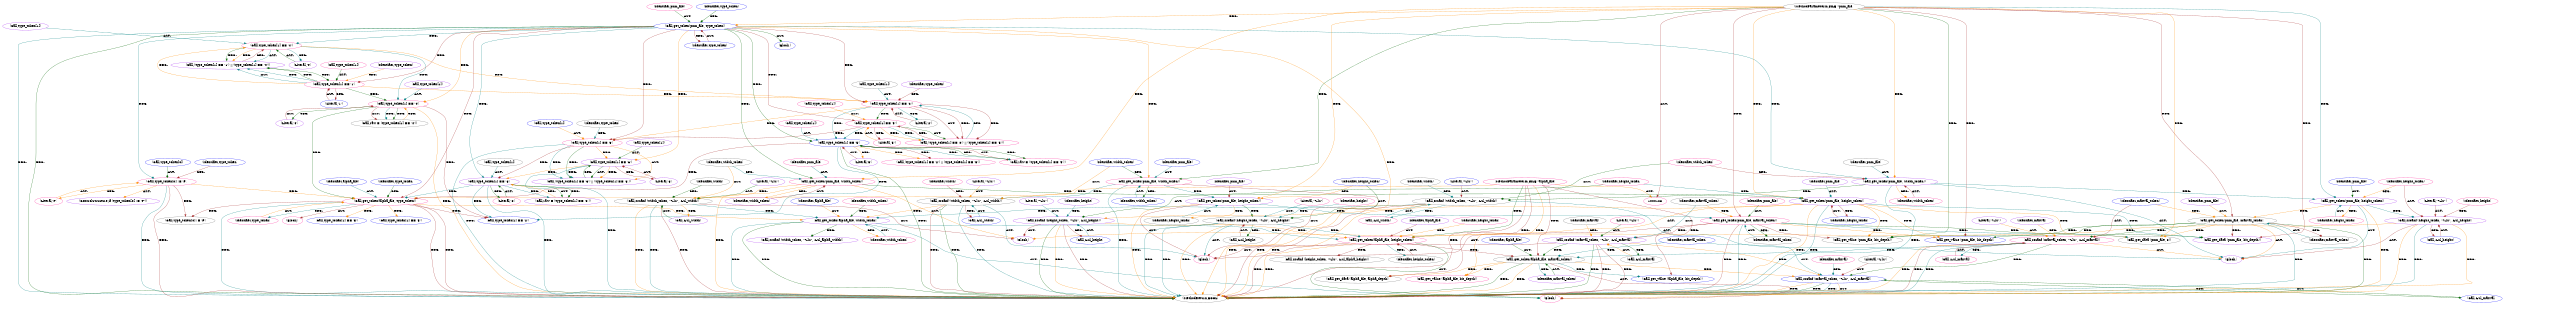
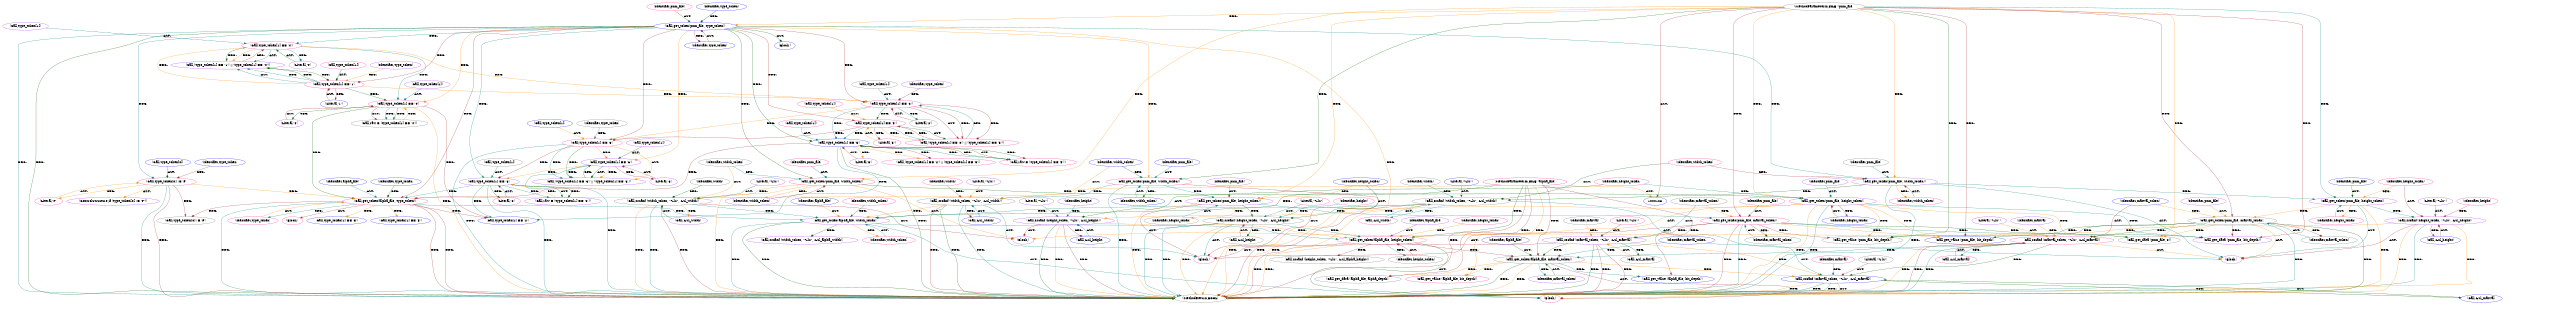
node "1000128": color deeppink -> blue
edge "(Call,get_token(alpha_file, type_token))" -> "(Call,get_token(alpha_file, width_token))": color darkorange -> teal
edge "(MethodParameterIn,FILE *alpha_file)" -> "(Call,get_token(alpha_file, width_token))": added, label "DDG:"
